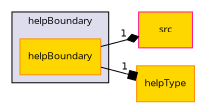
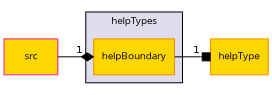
cluster "helpBoundary": label "helpBoundary" -> "helpTypes"
edge "helpBoundary" -> "src": reversed
